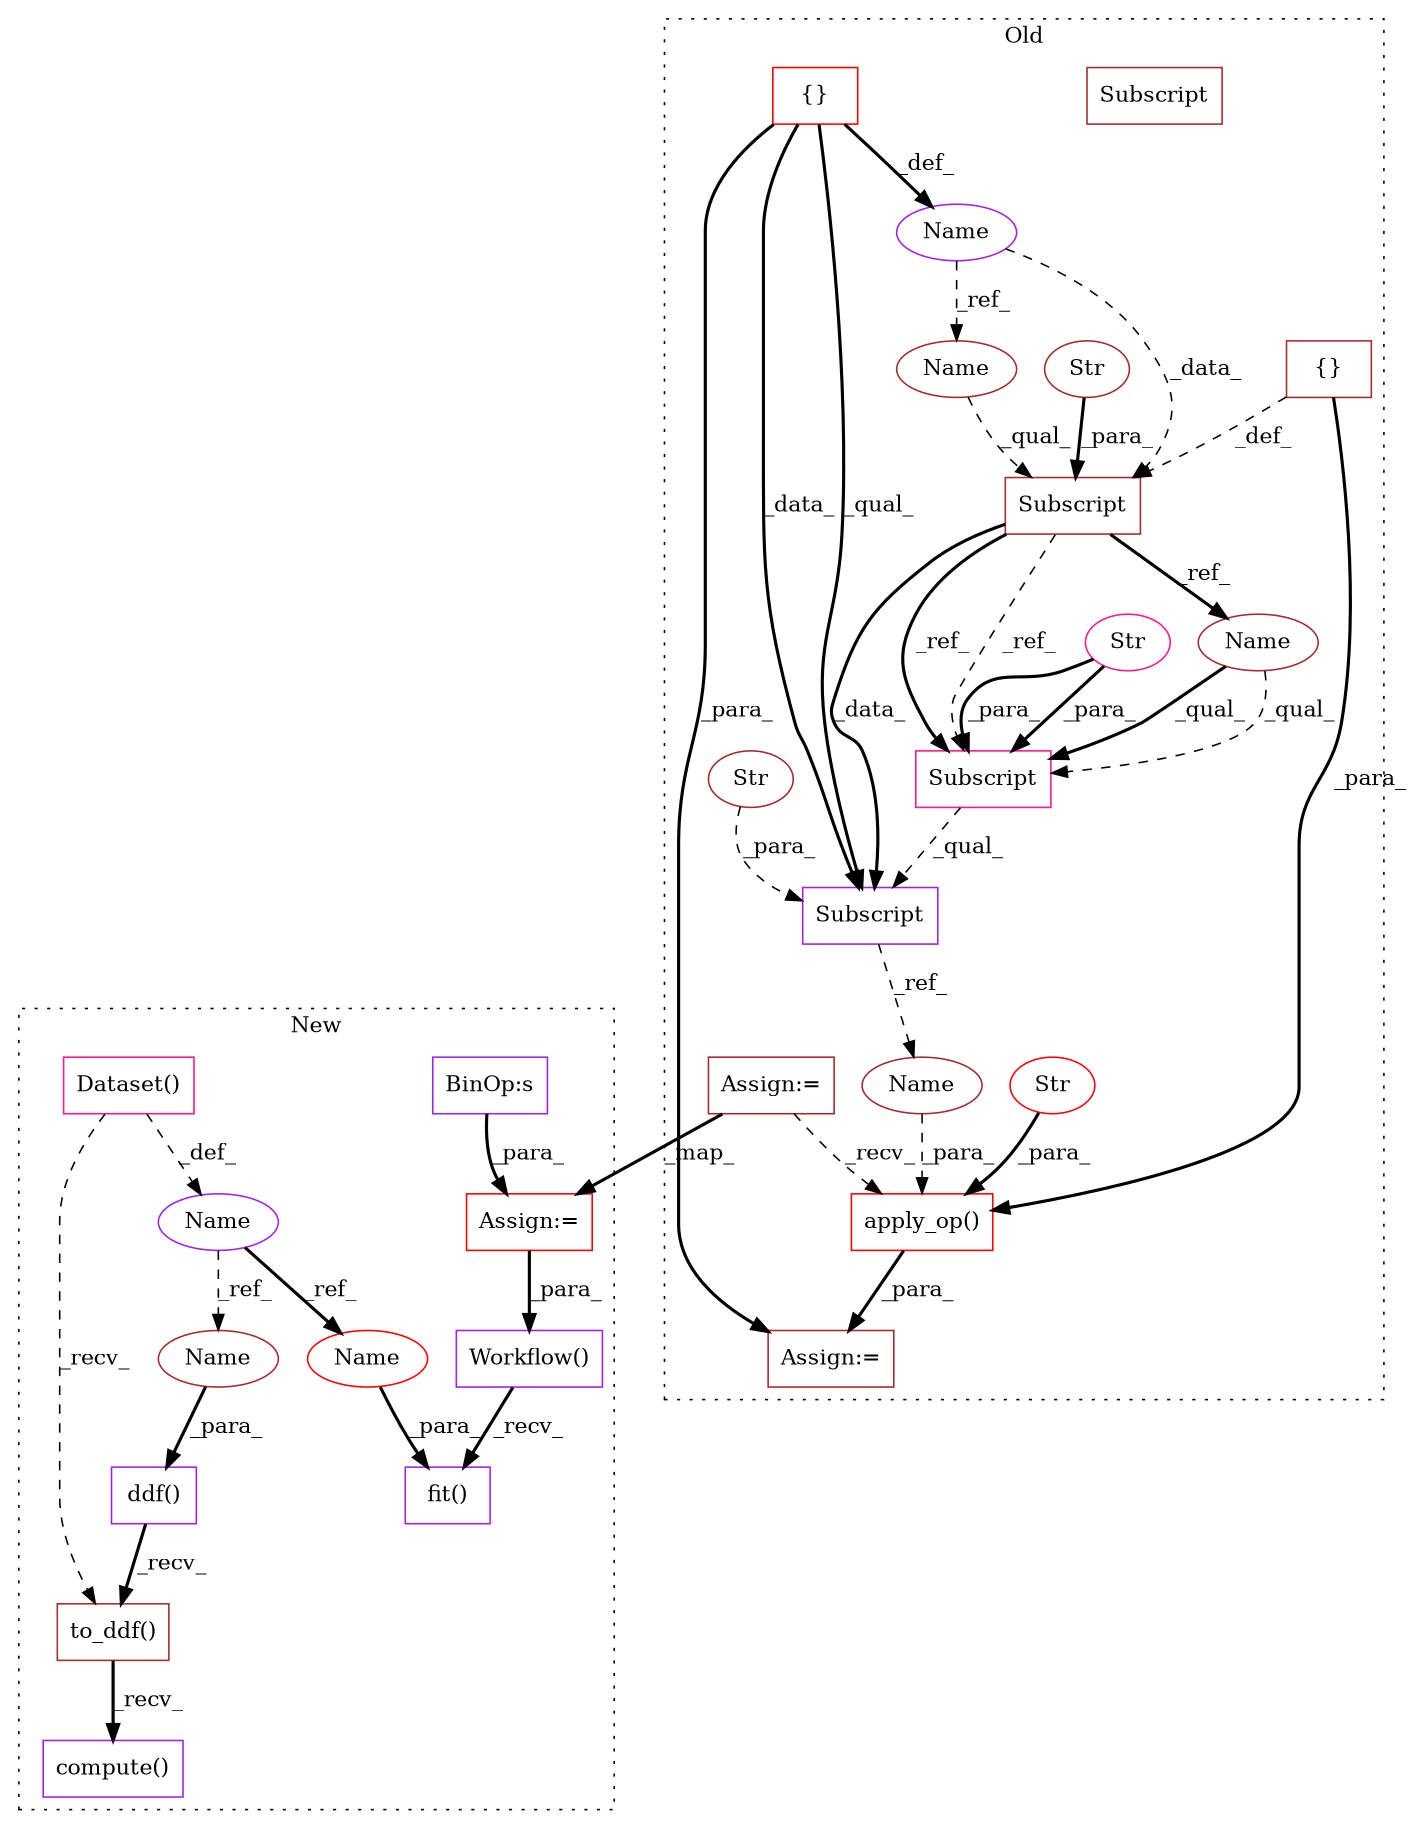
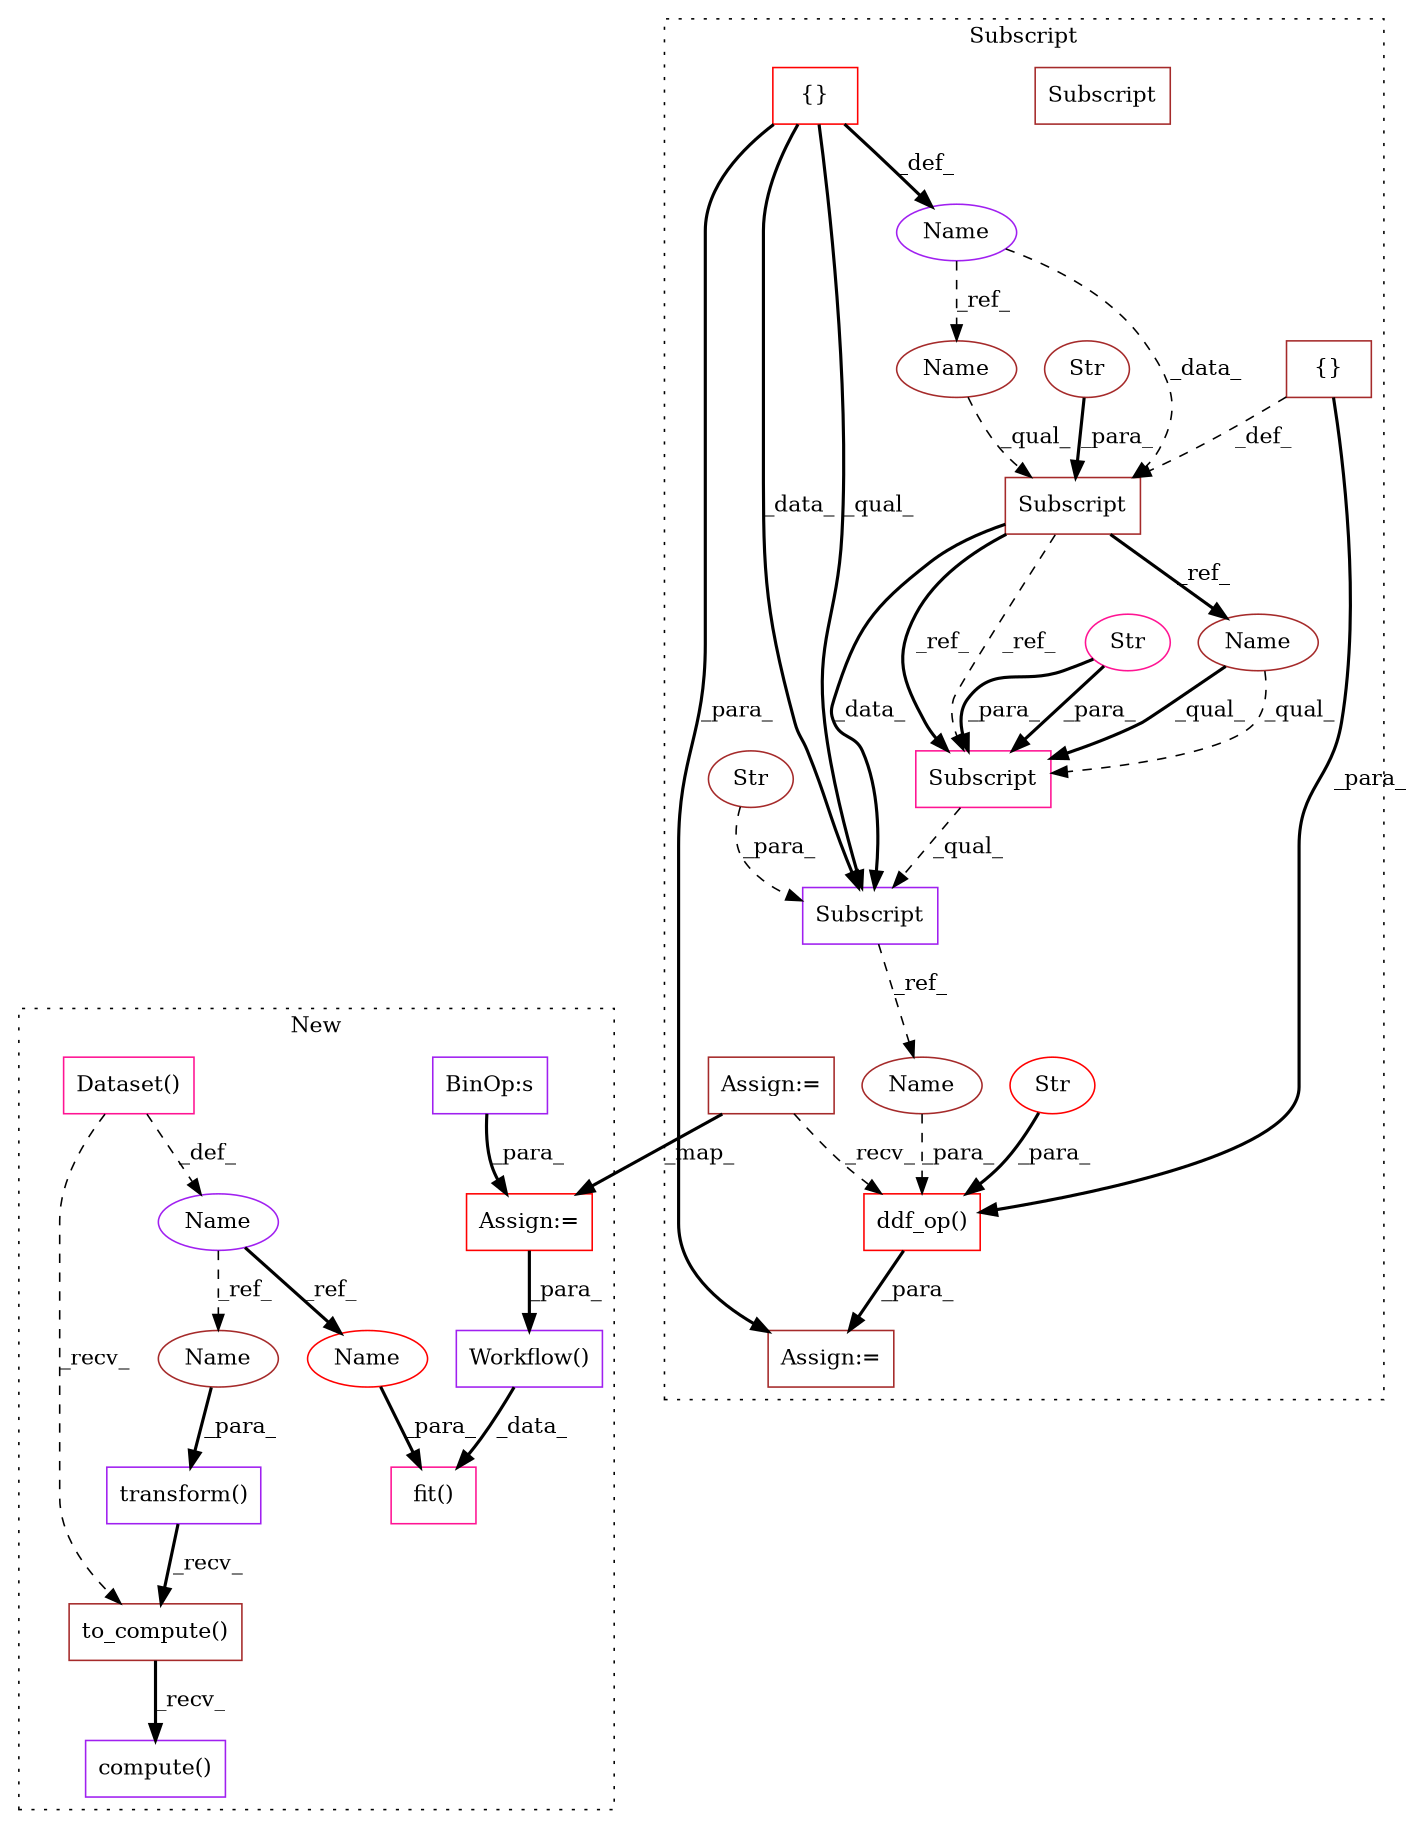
cluster "Old": label "Old" -> "Subscript"
node "apply_op()": label "apply_op()" -> "ddf_op()"
edge "Workflow()" -> "fit()": label "_recv_" -> "_data_"
node "ddf()": label "ddf()" -> "transform()"
node "fit()": color purple -> deeppink
node "to_ddf()": label "to_ddf()" -> "to_compute()"
